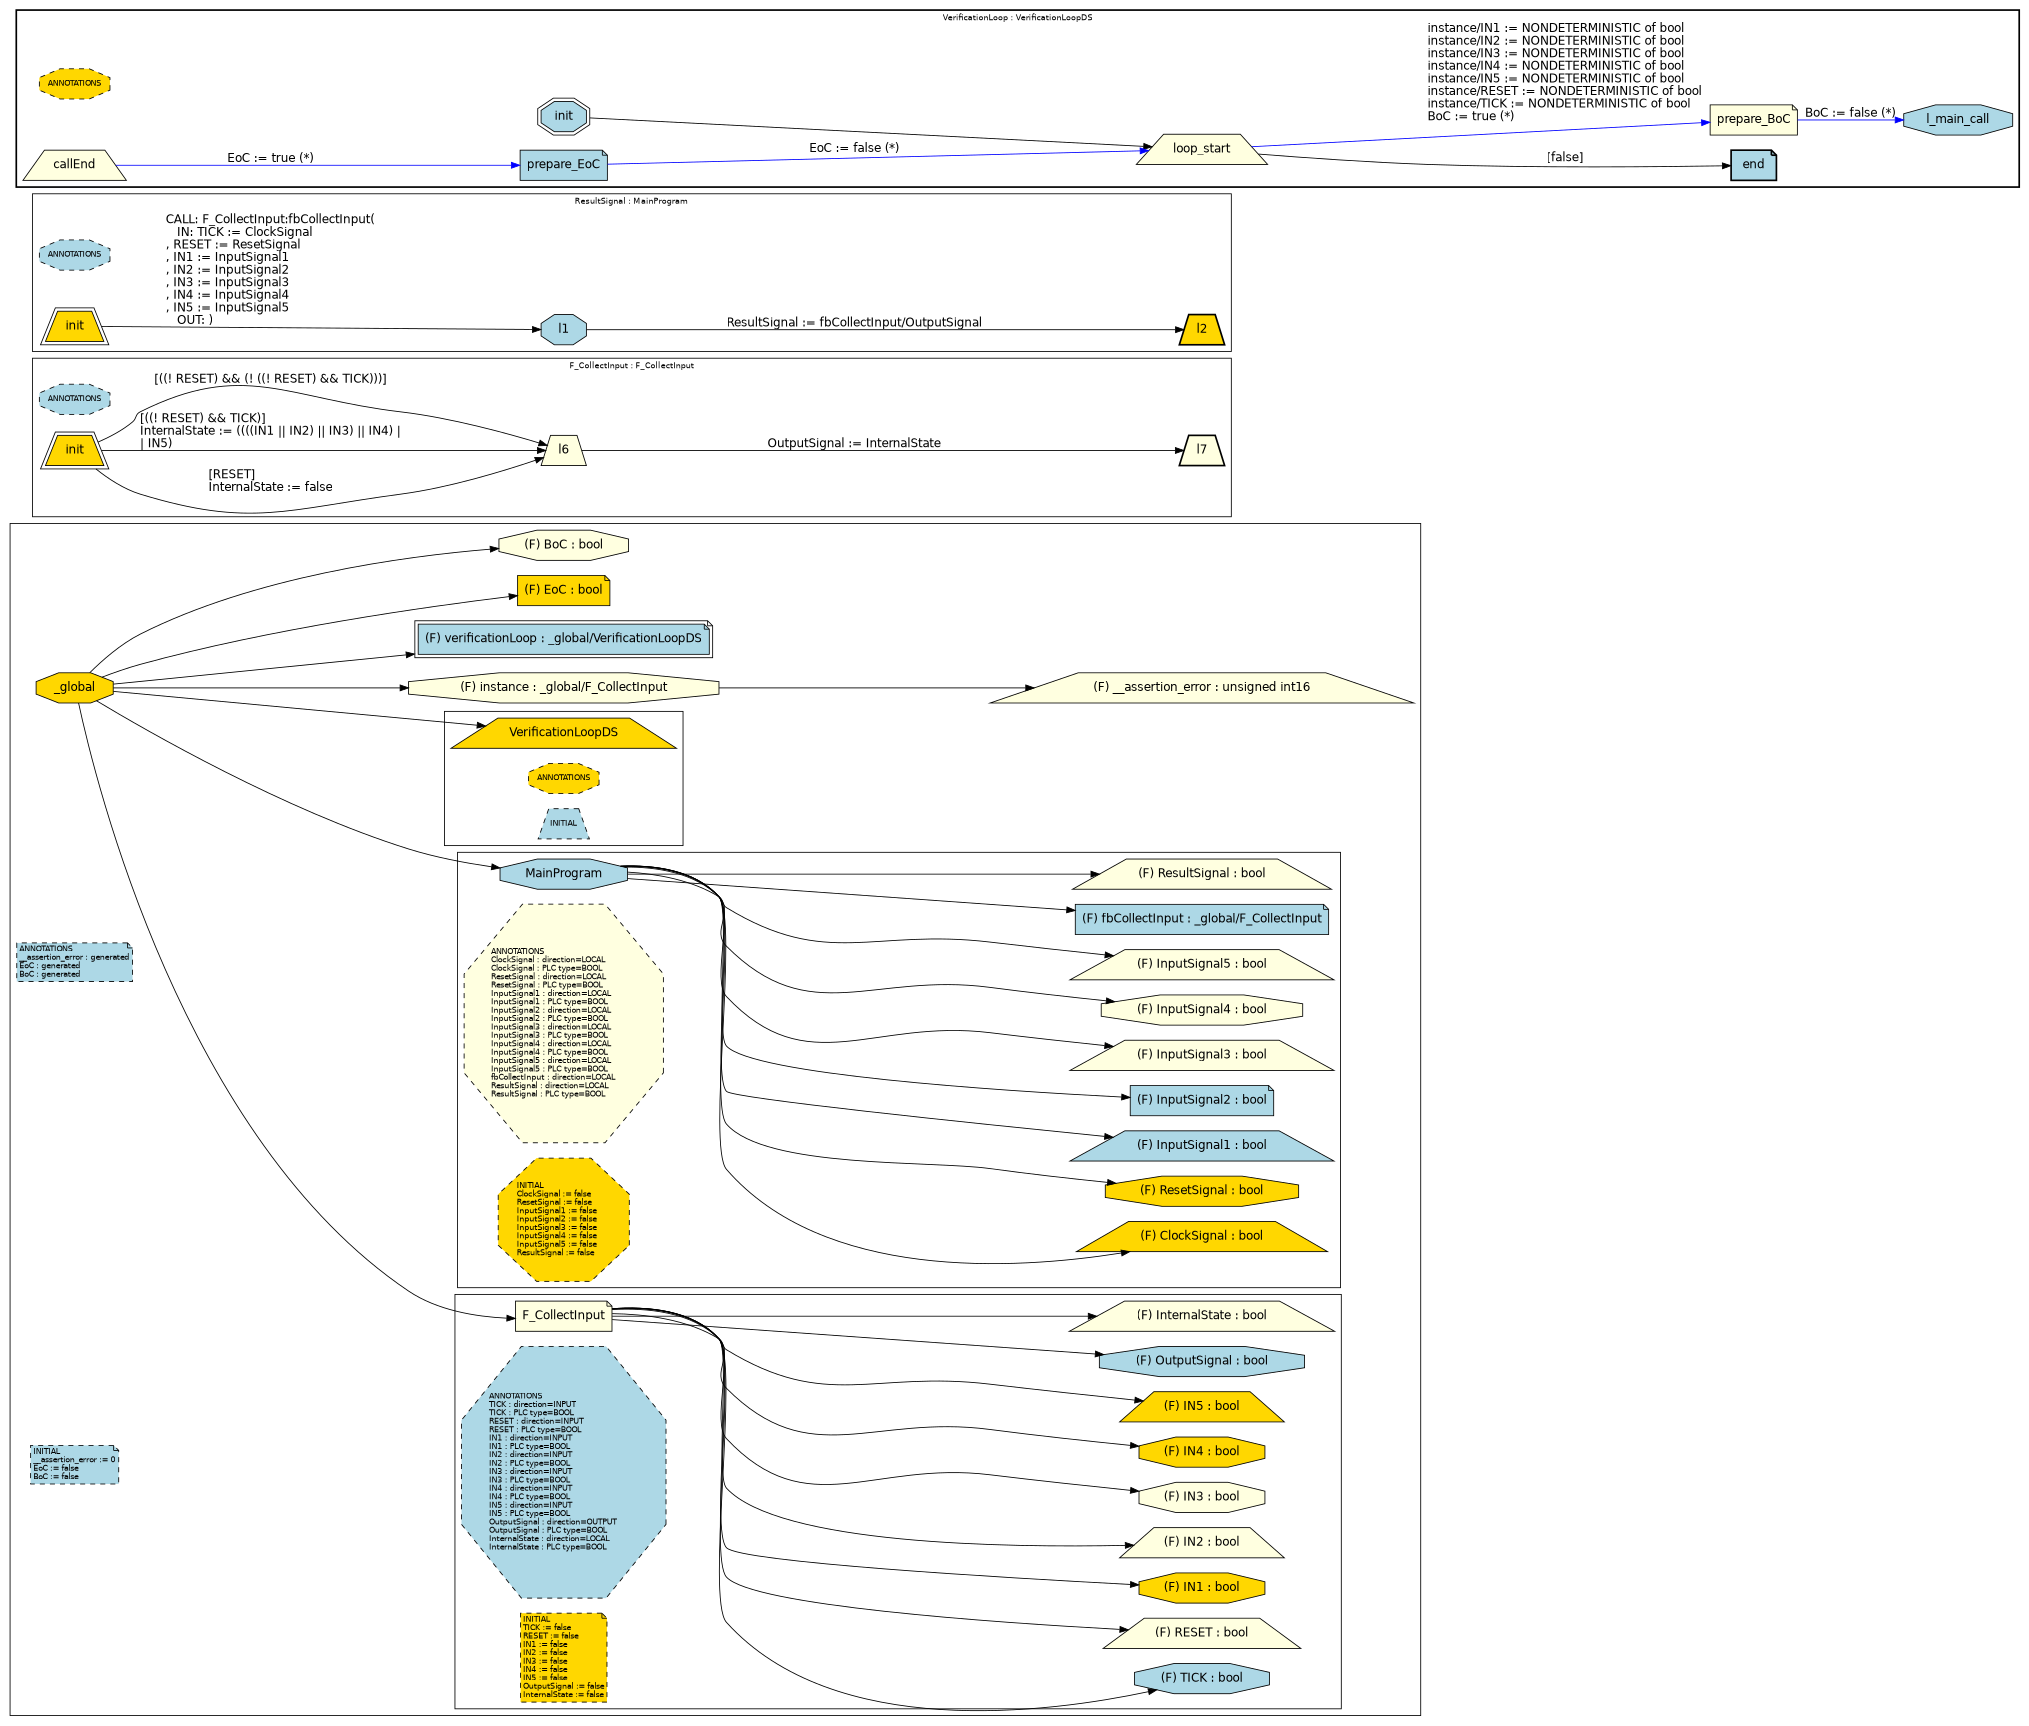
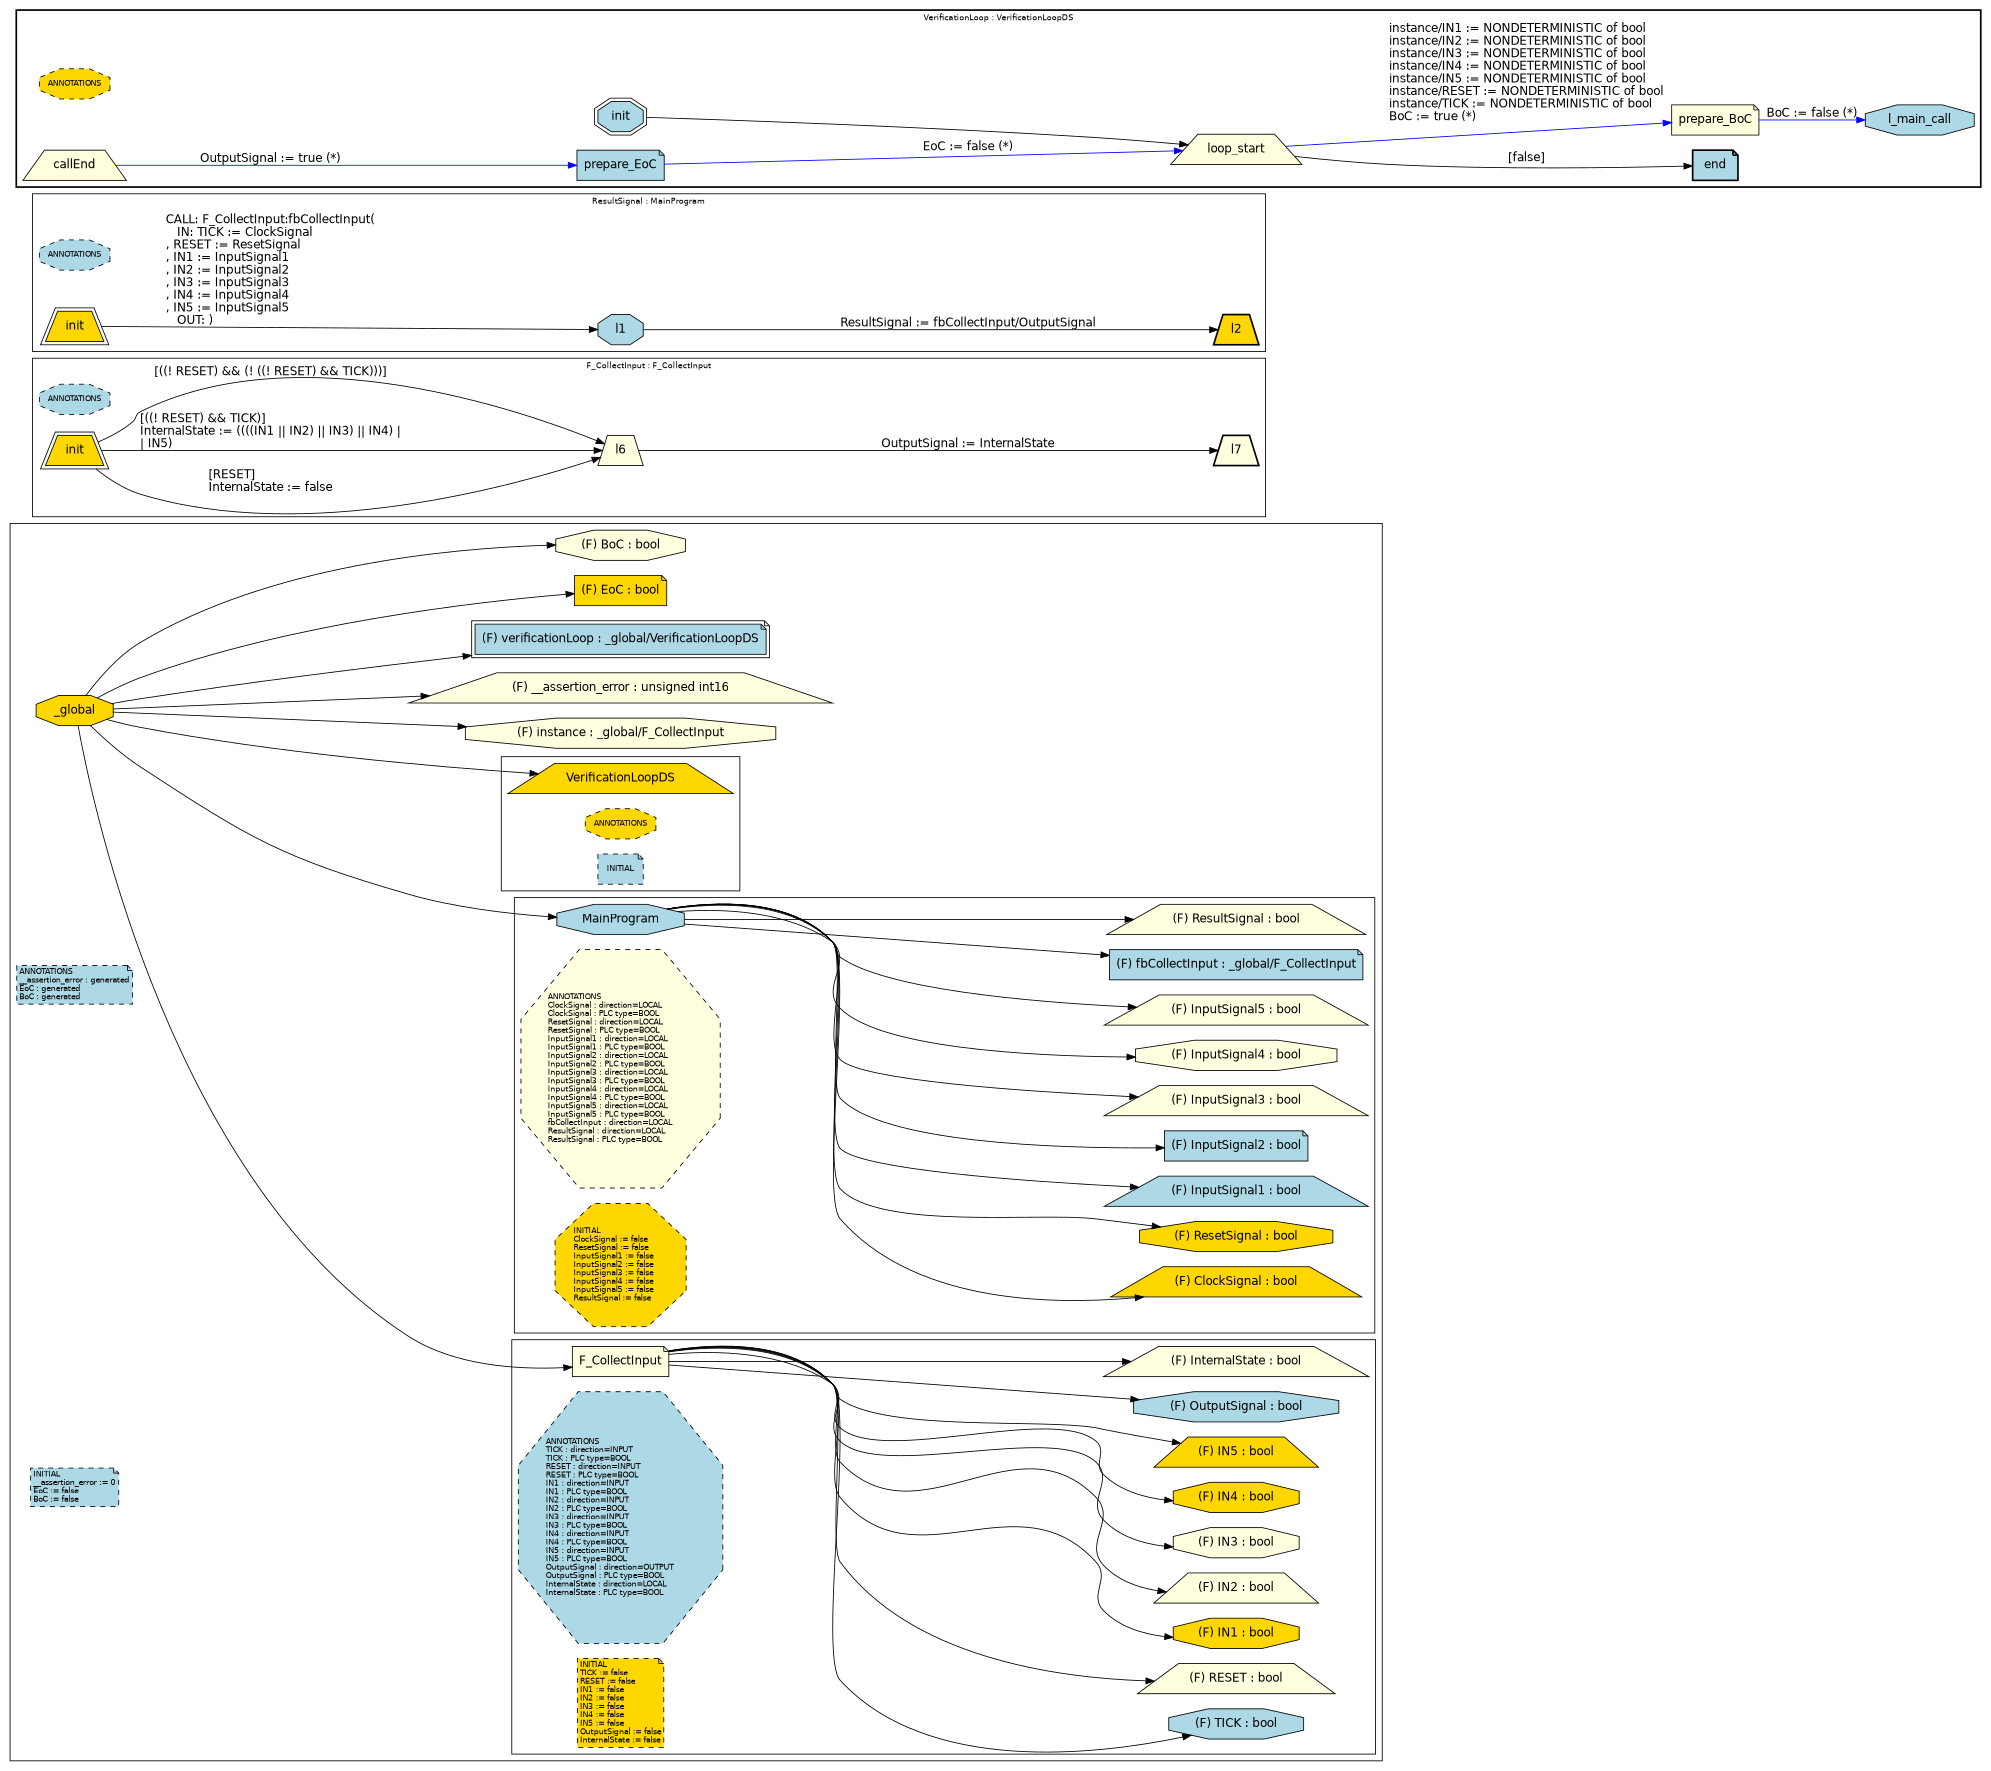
edge "callEnd" -> "prepare_EoC": label "EoC := true (*)" -> "OutputSignal := true (*)"
edge "(F) instance : _global/F_CollectInput" -> "(F) __assertion_error : unsigned int16": now "_global" -> "(F) __assertion_error : unsigned int16"
node "INITIAL": shape trapezium -> note
